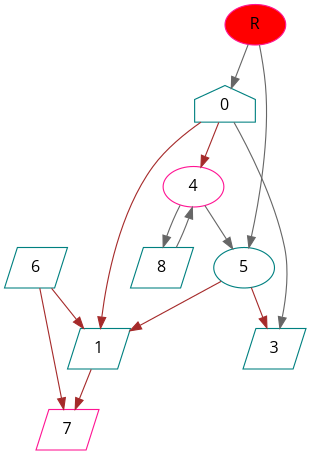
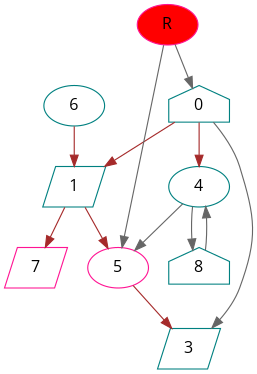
node "4": color deeppink -> teal
node "6": shape parallelogram -> ellipse
node "8": shape parallelogram -> house
node "5": color teal -> deeppink
edge "5" -> "1": reversed
edge "6" -> "7": removed
